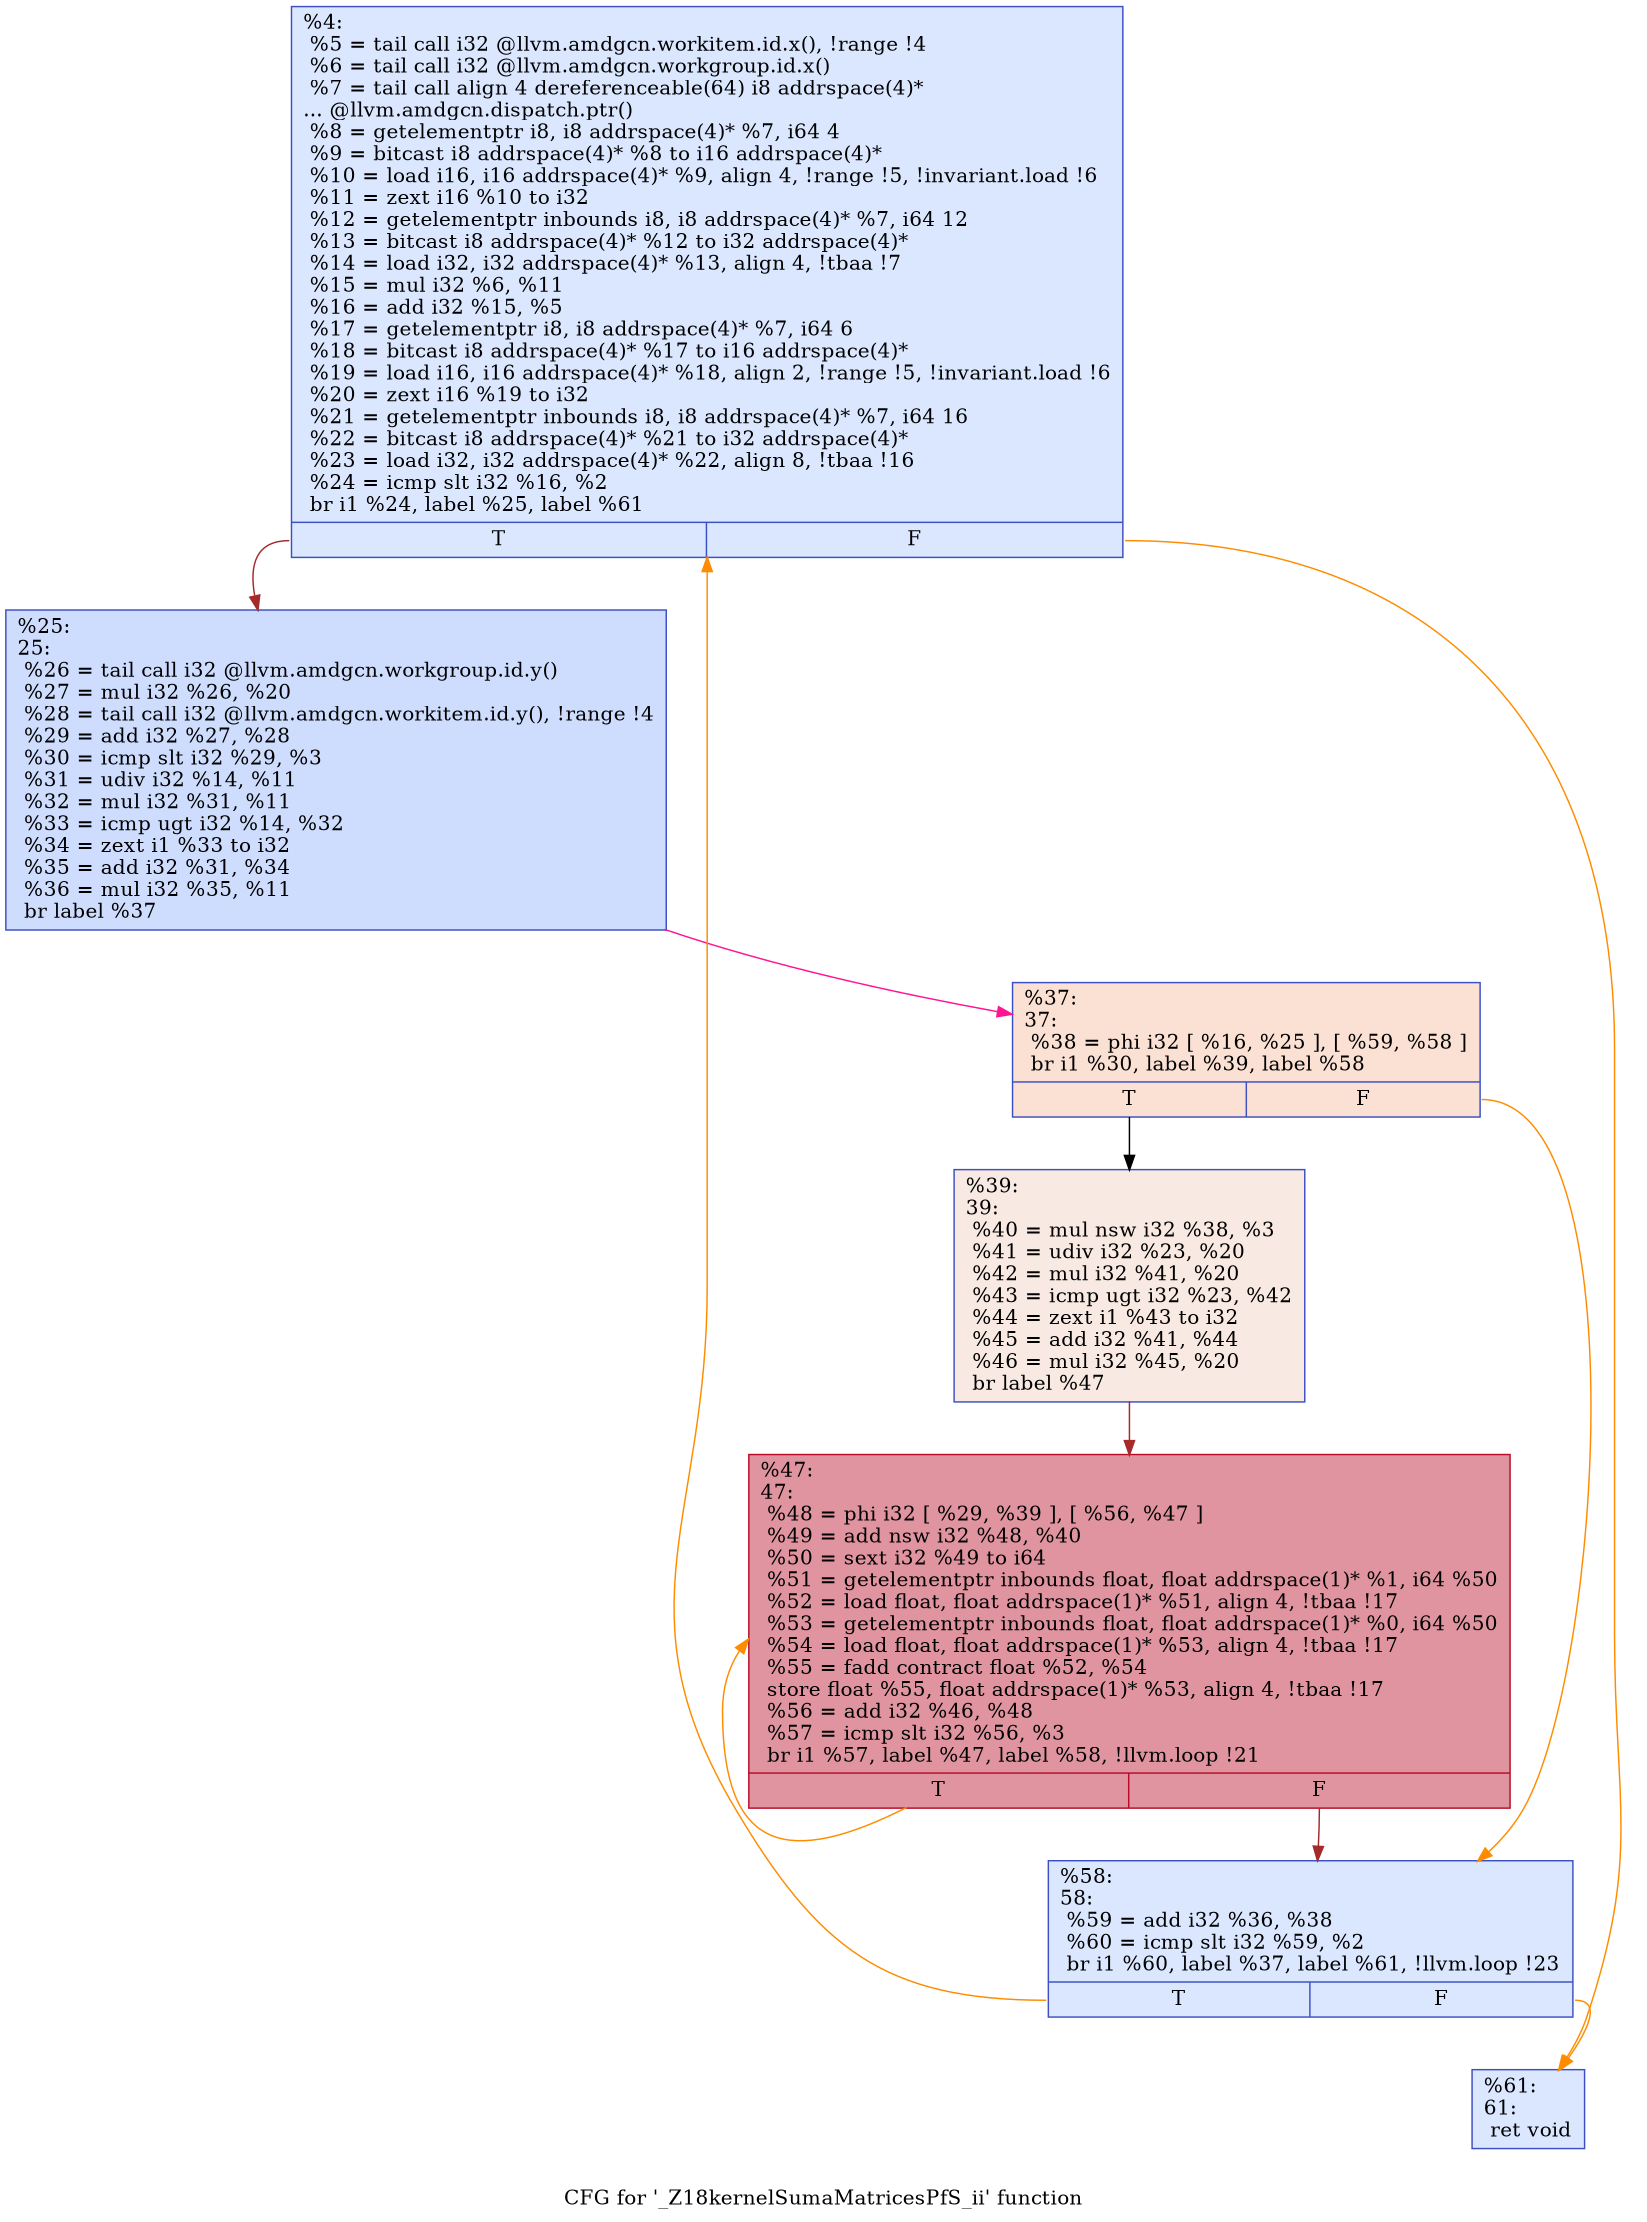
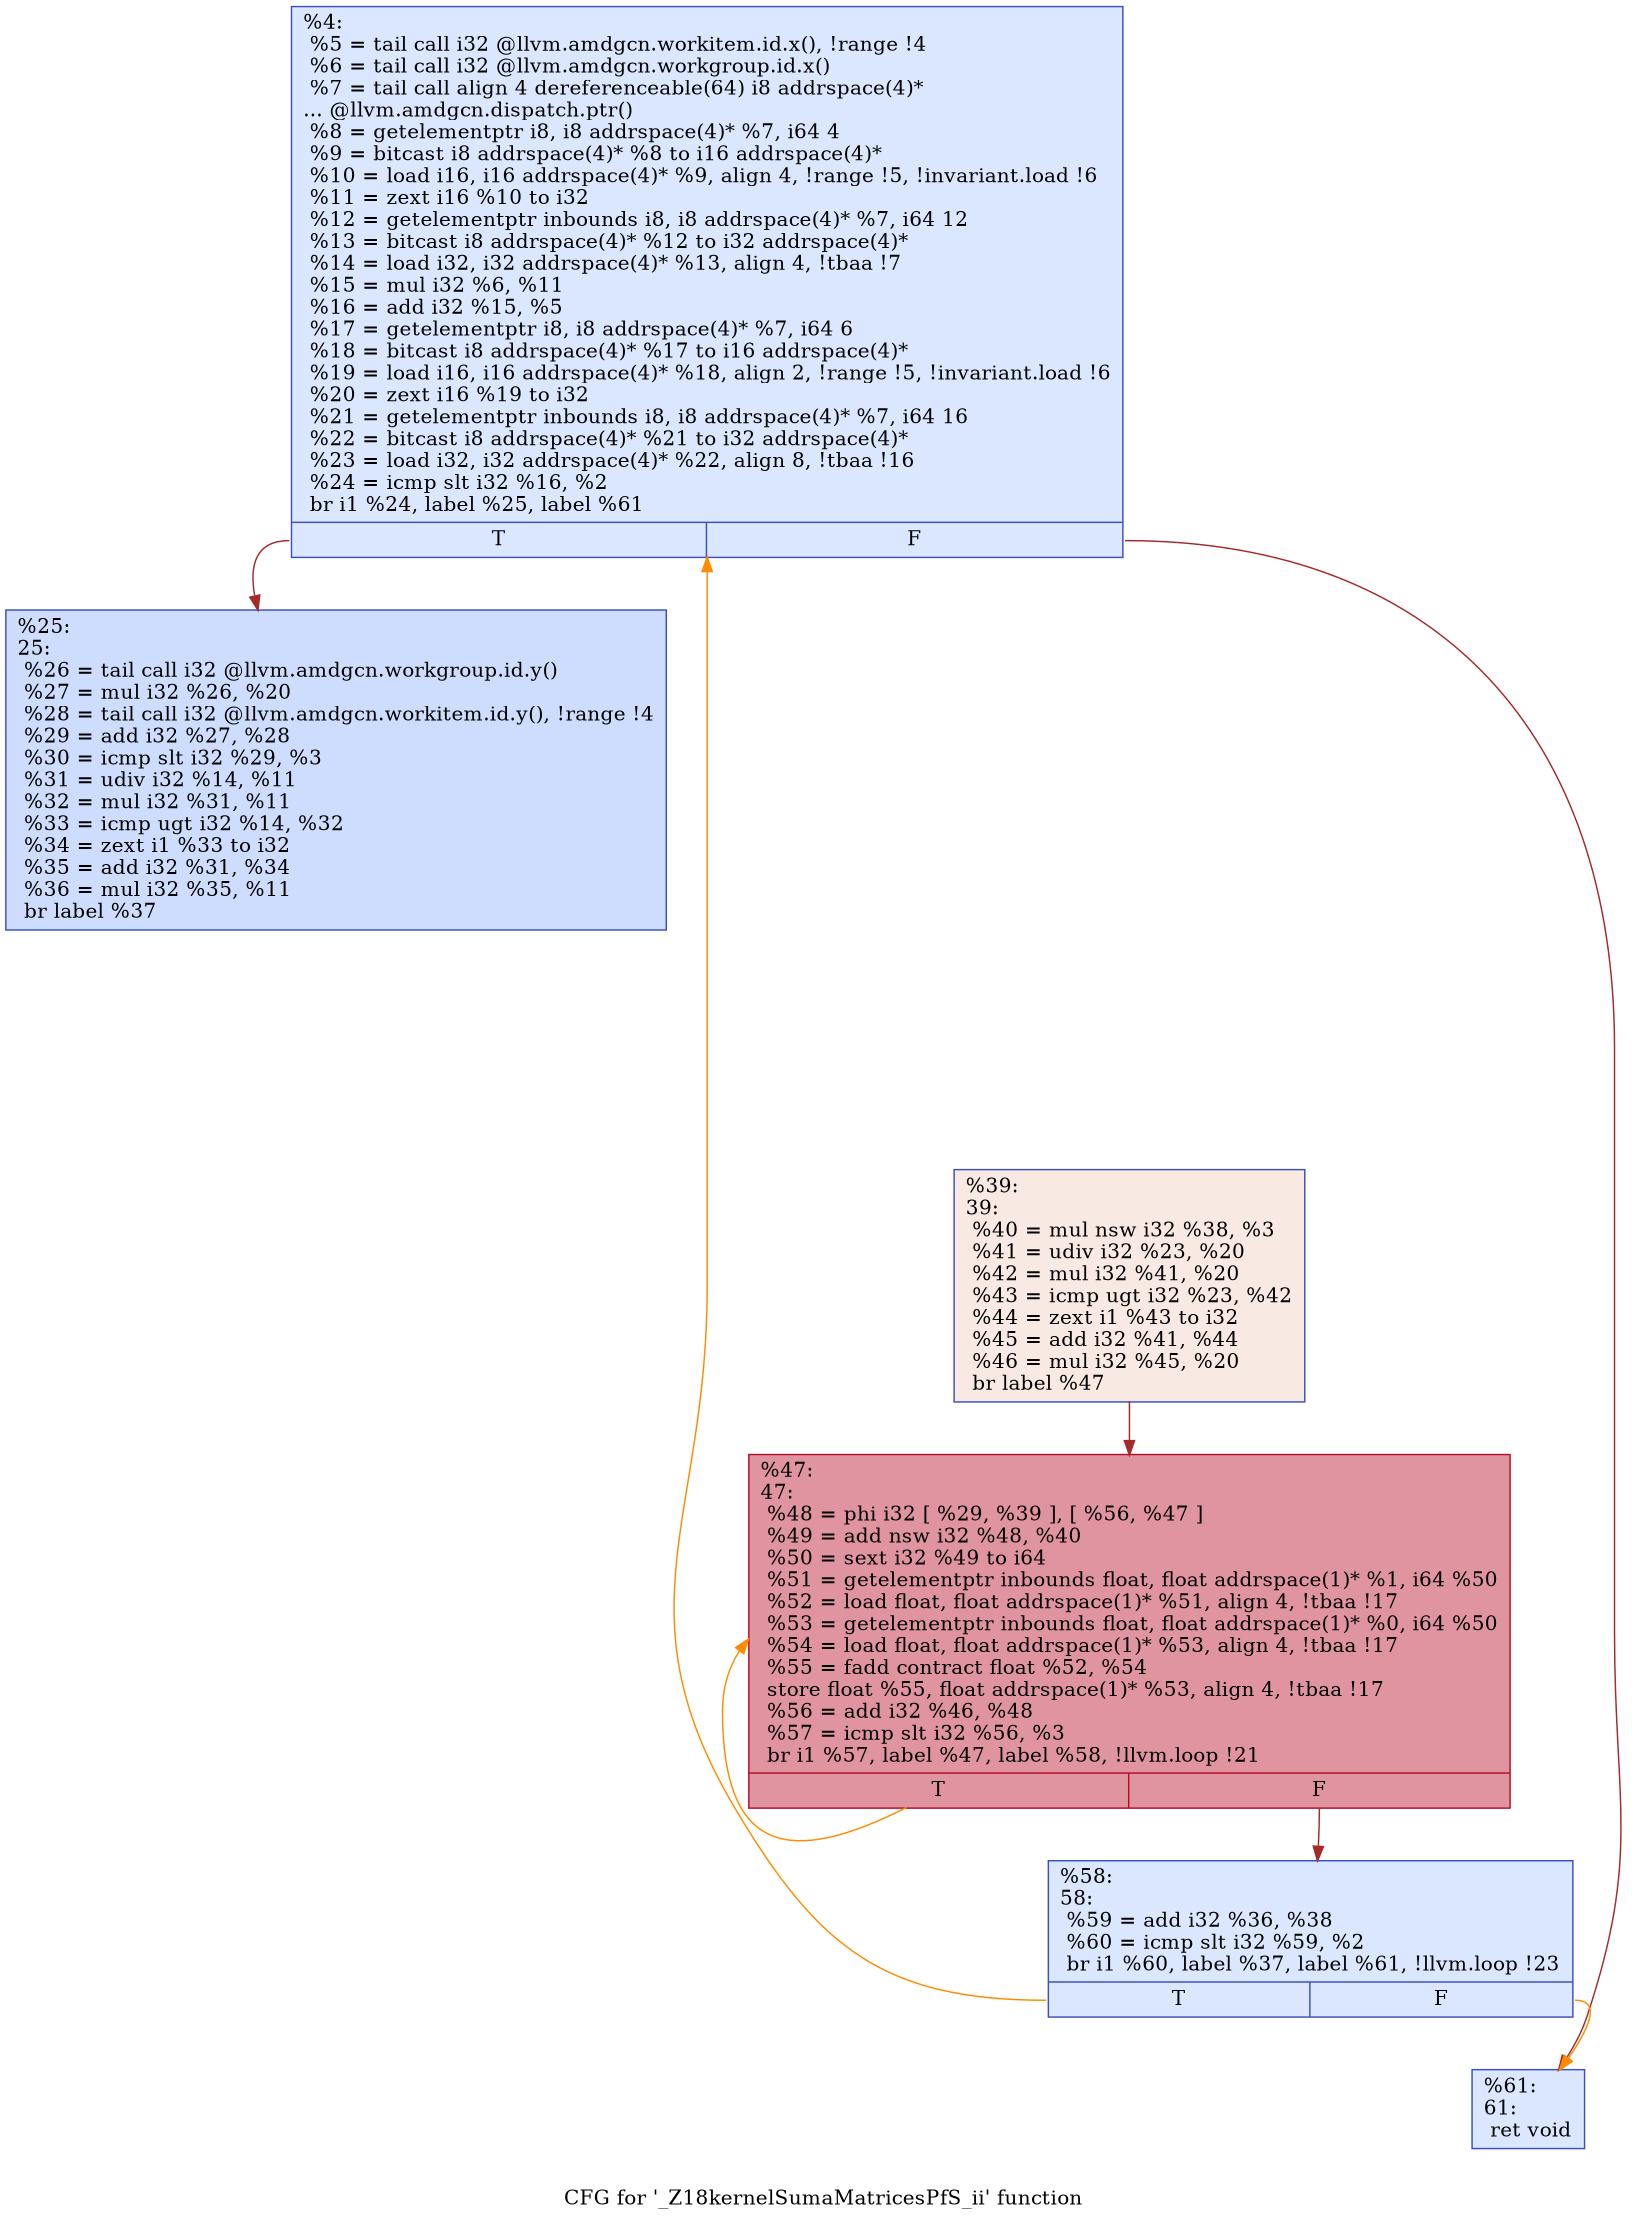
node "%37:": removed
edge "%4:" -> "%61:": color darkorange -> brown
